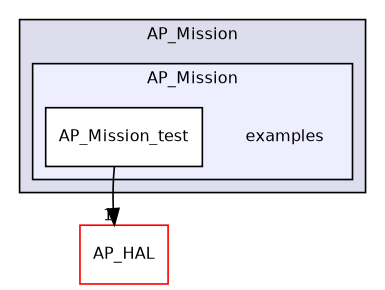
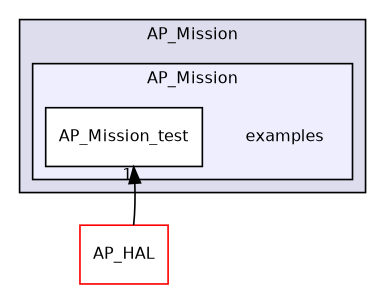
edge "AP_Mission_test" -> "AP_HAL": reversed
